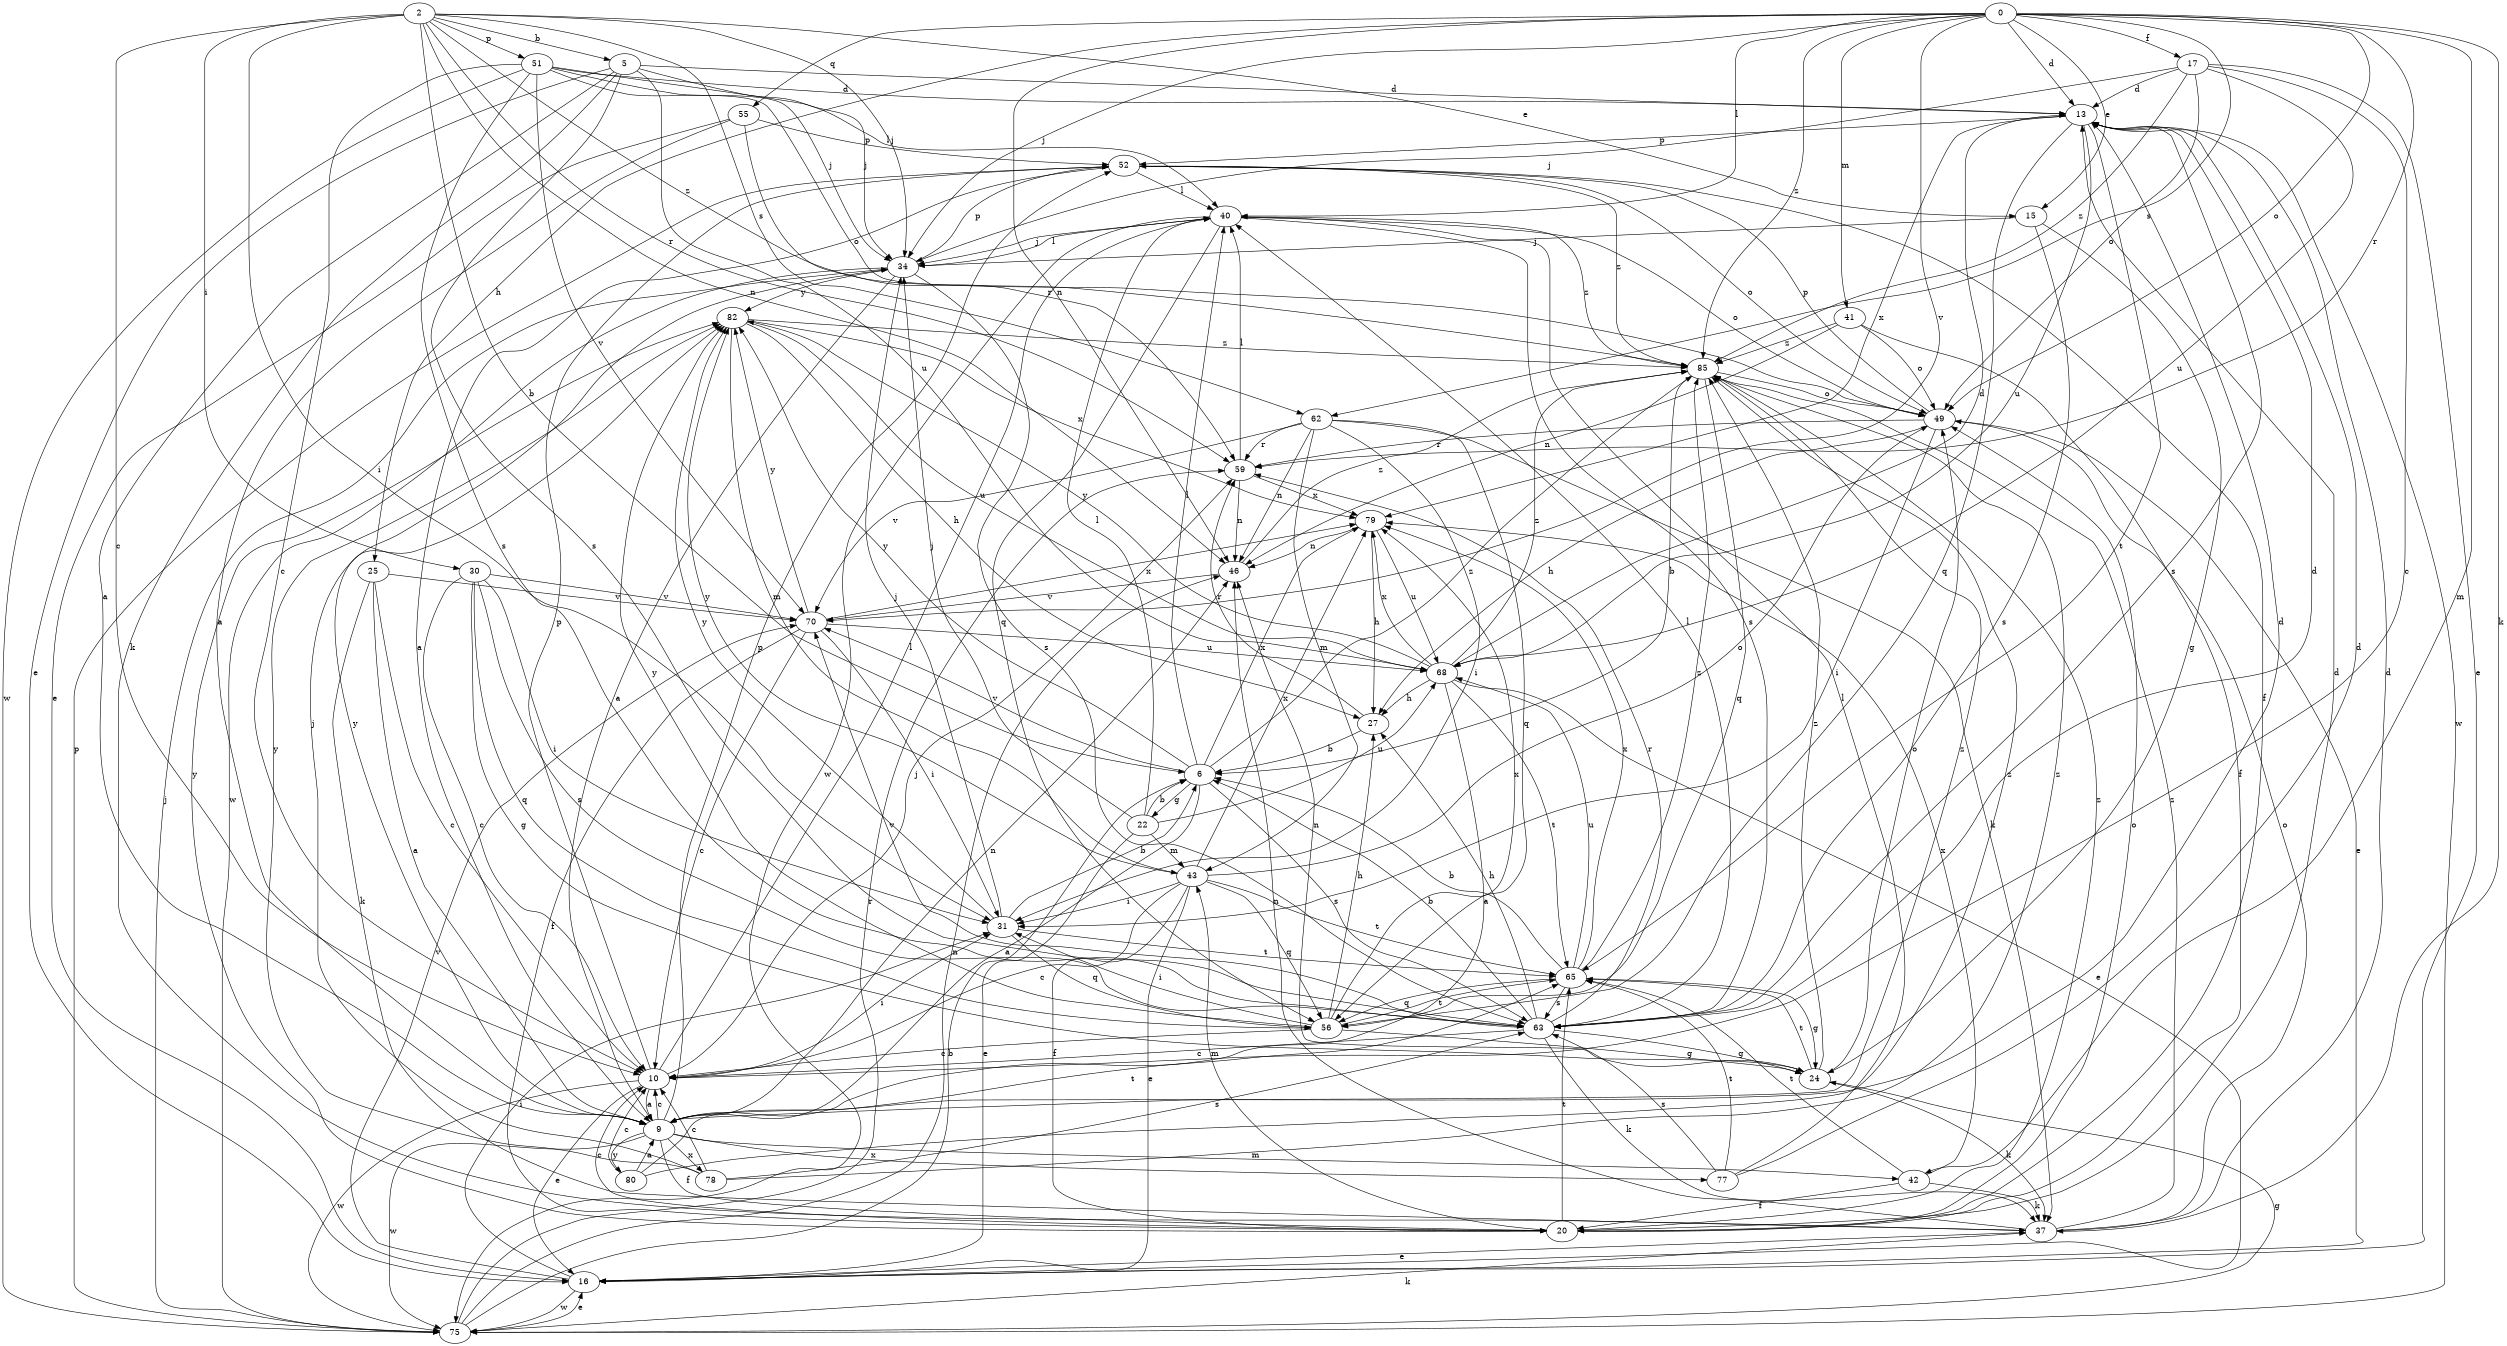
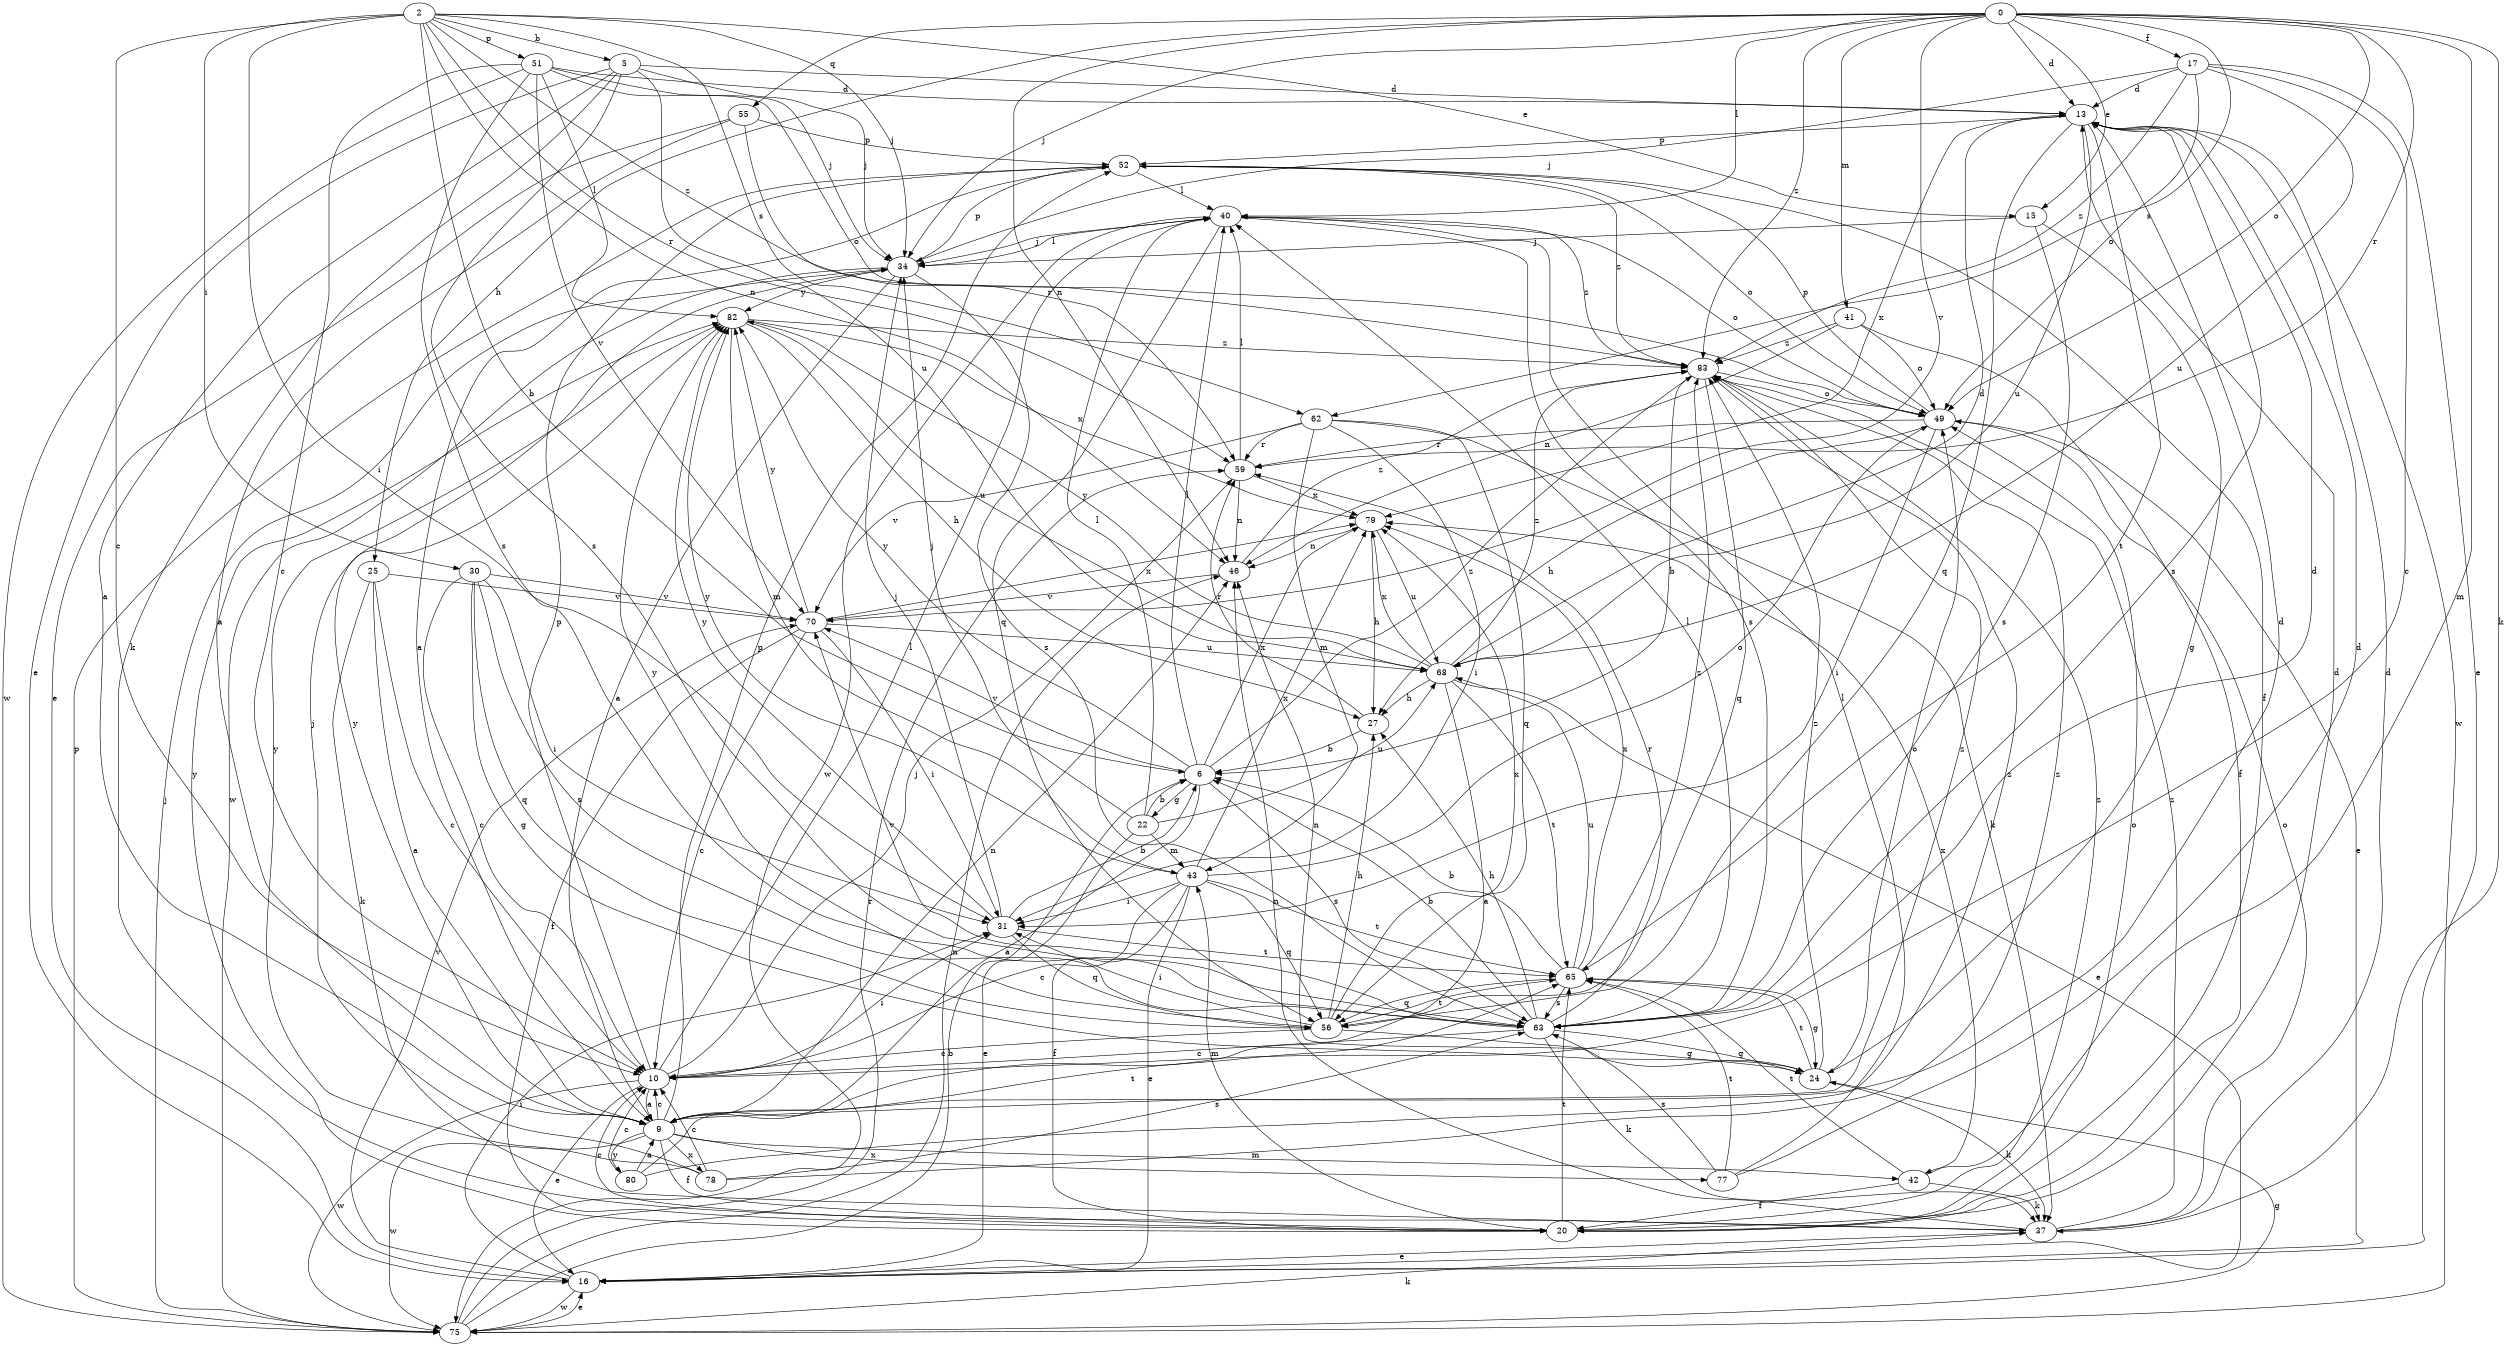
edge "51" -> "40": now "51" -> "82"
node "85": label "85" -> "83"
edge "62" -> "46": removed, label "n"
